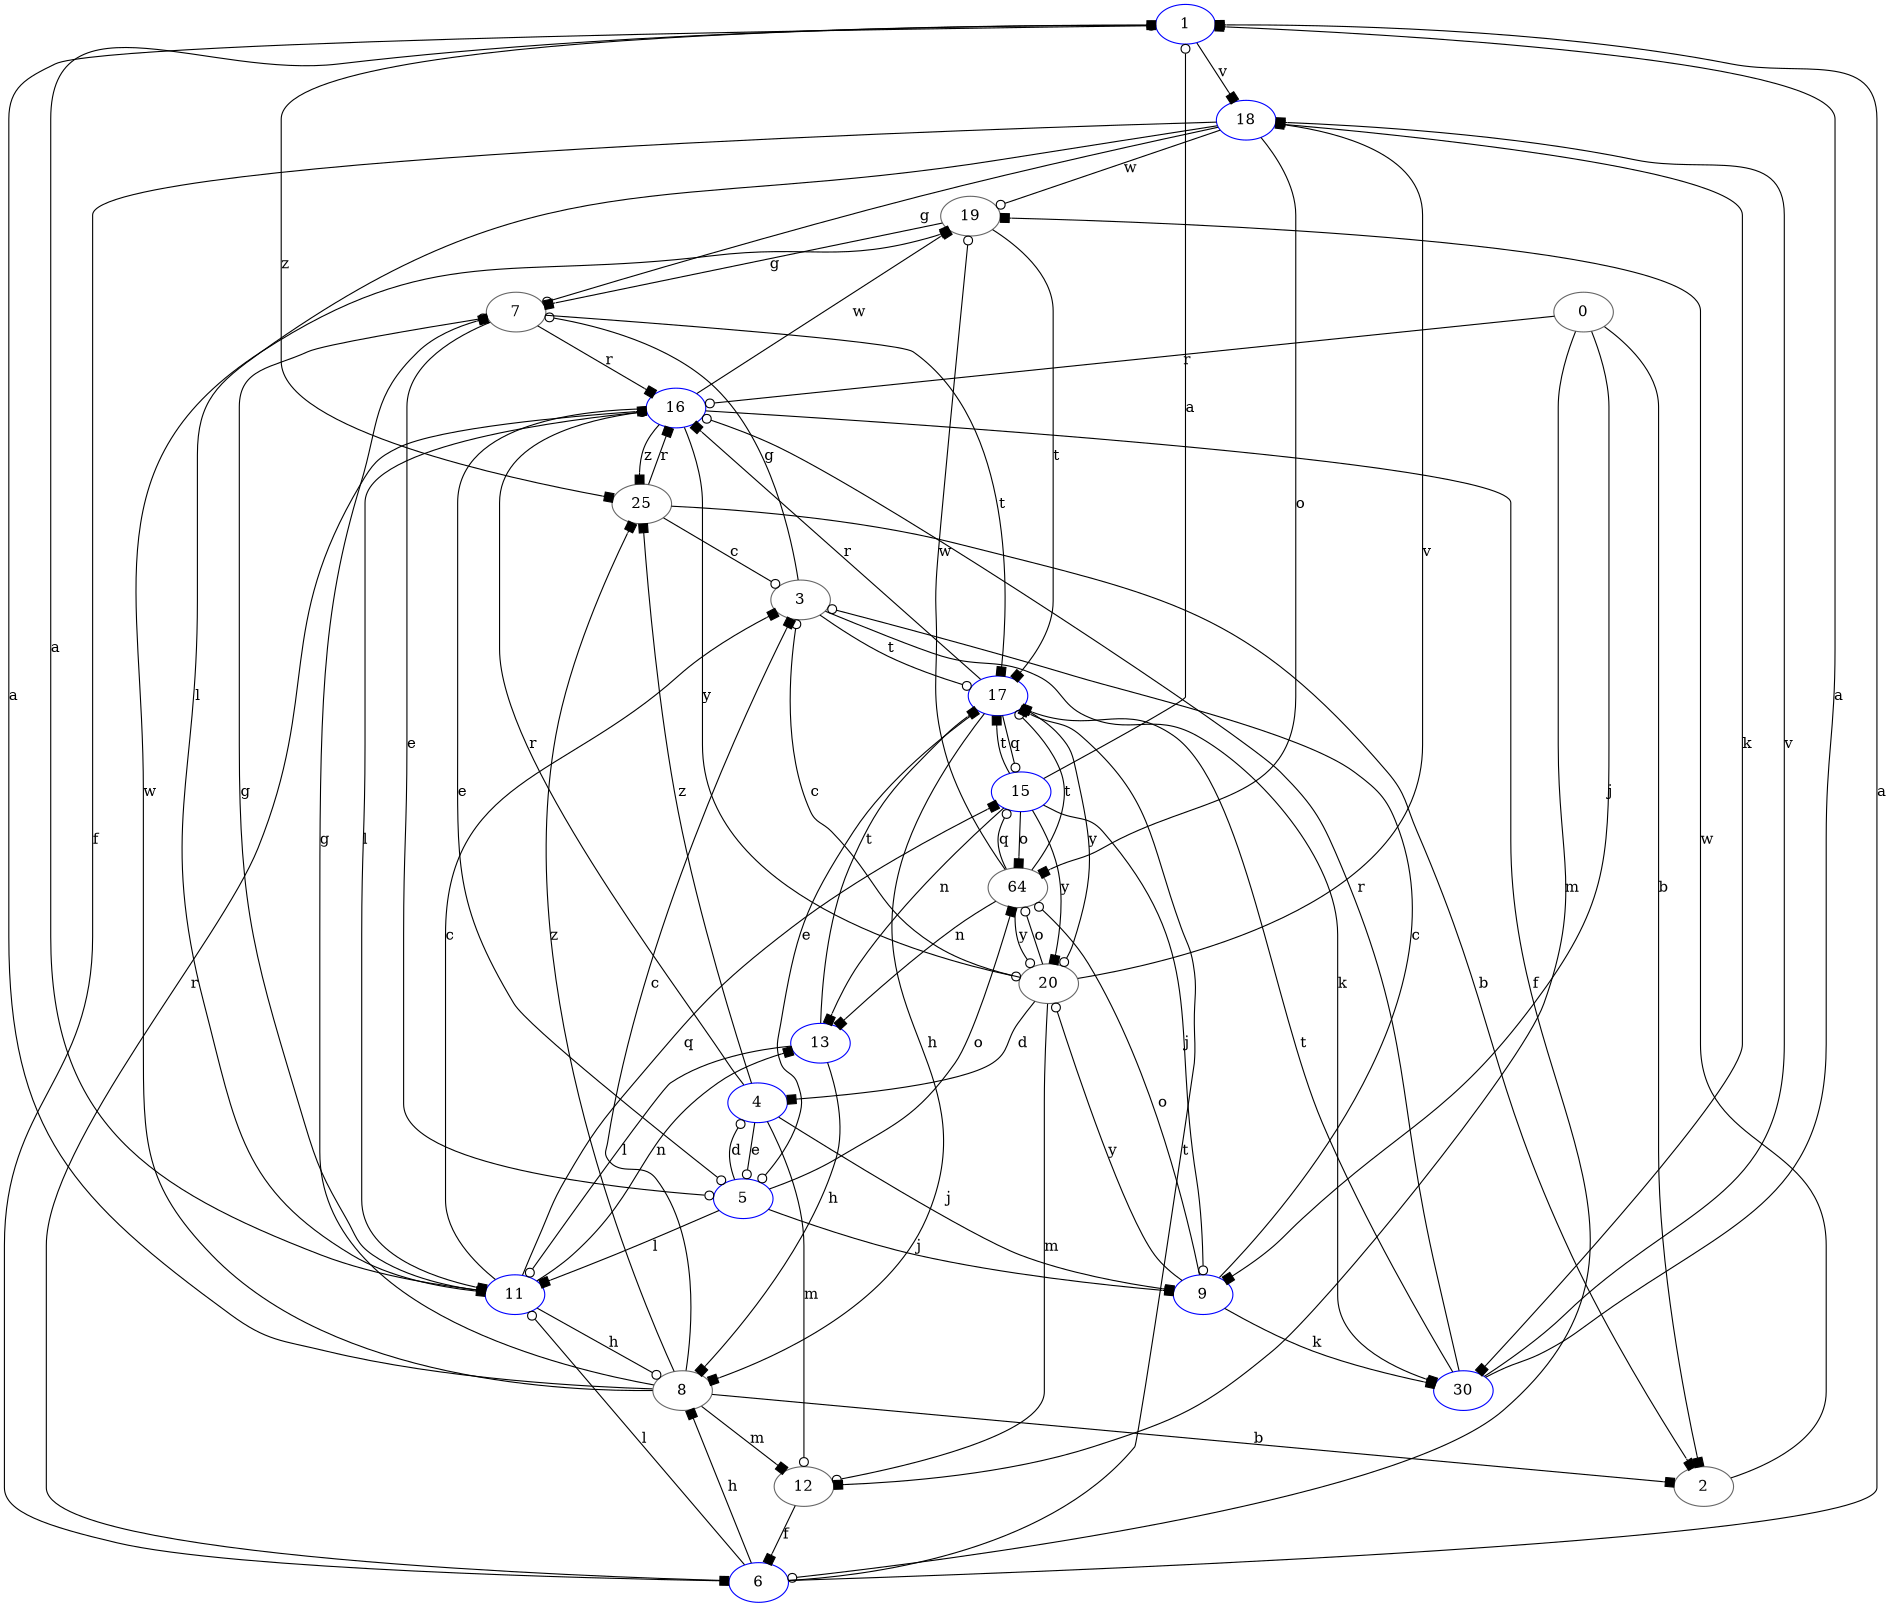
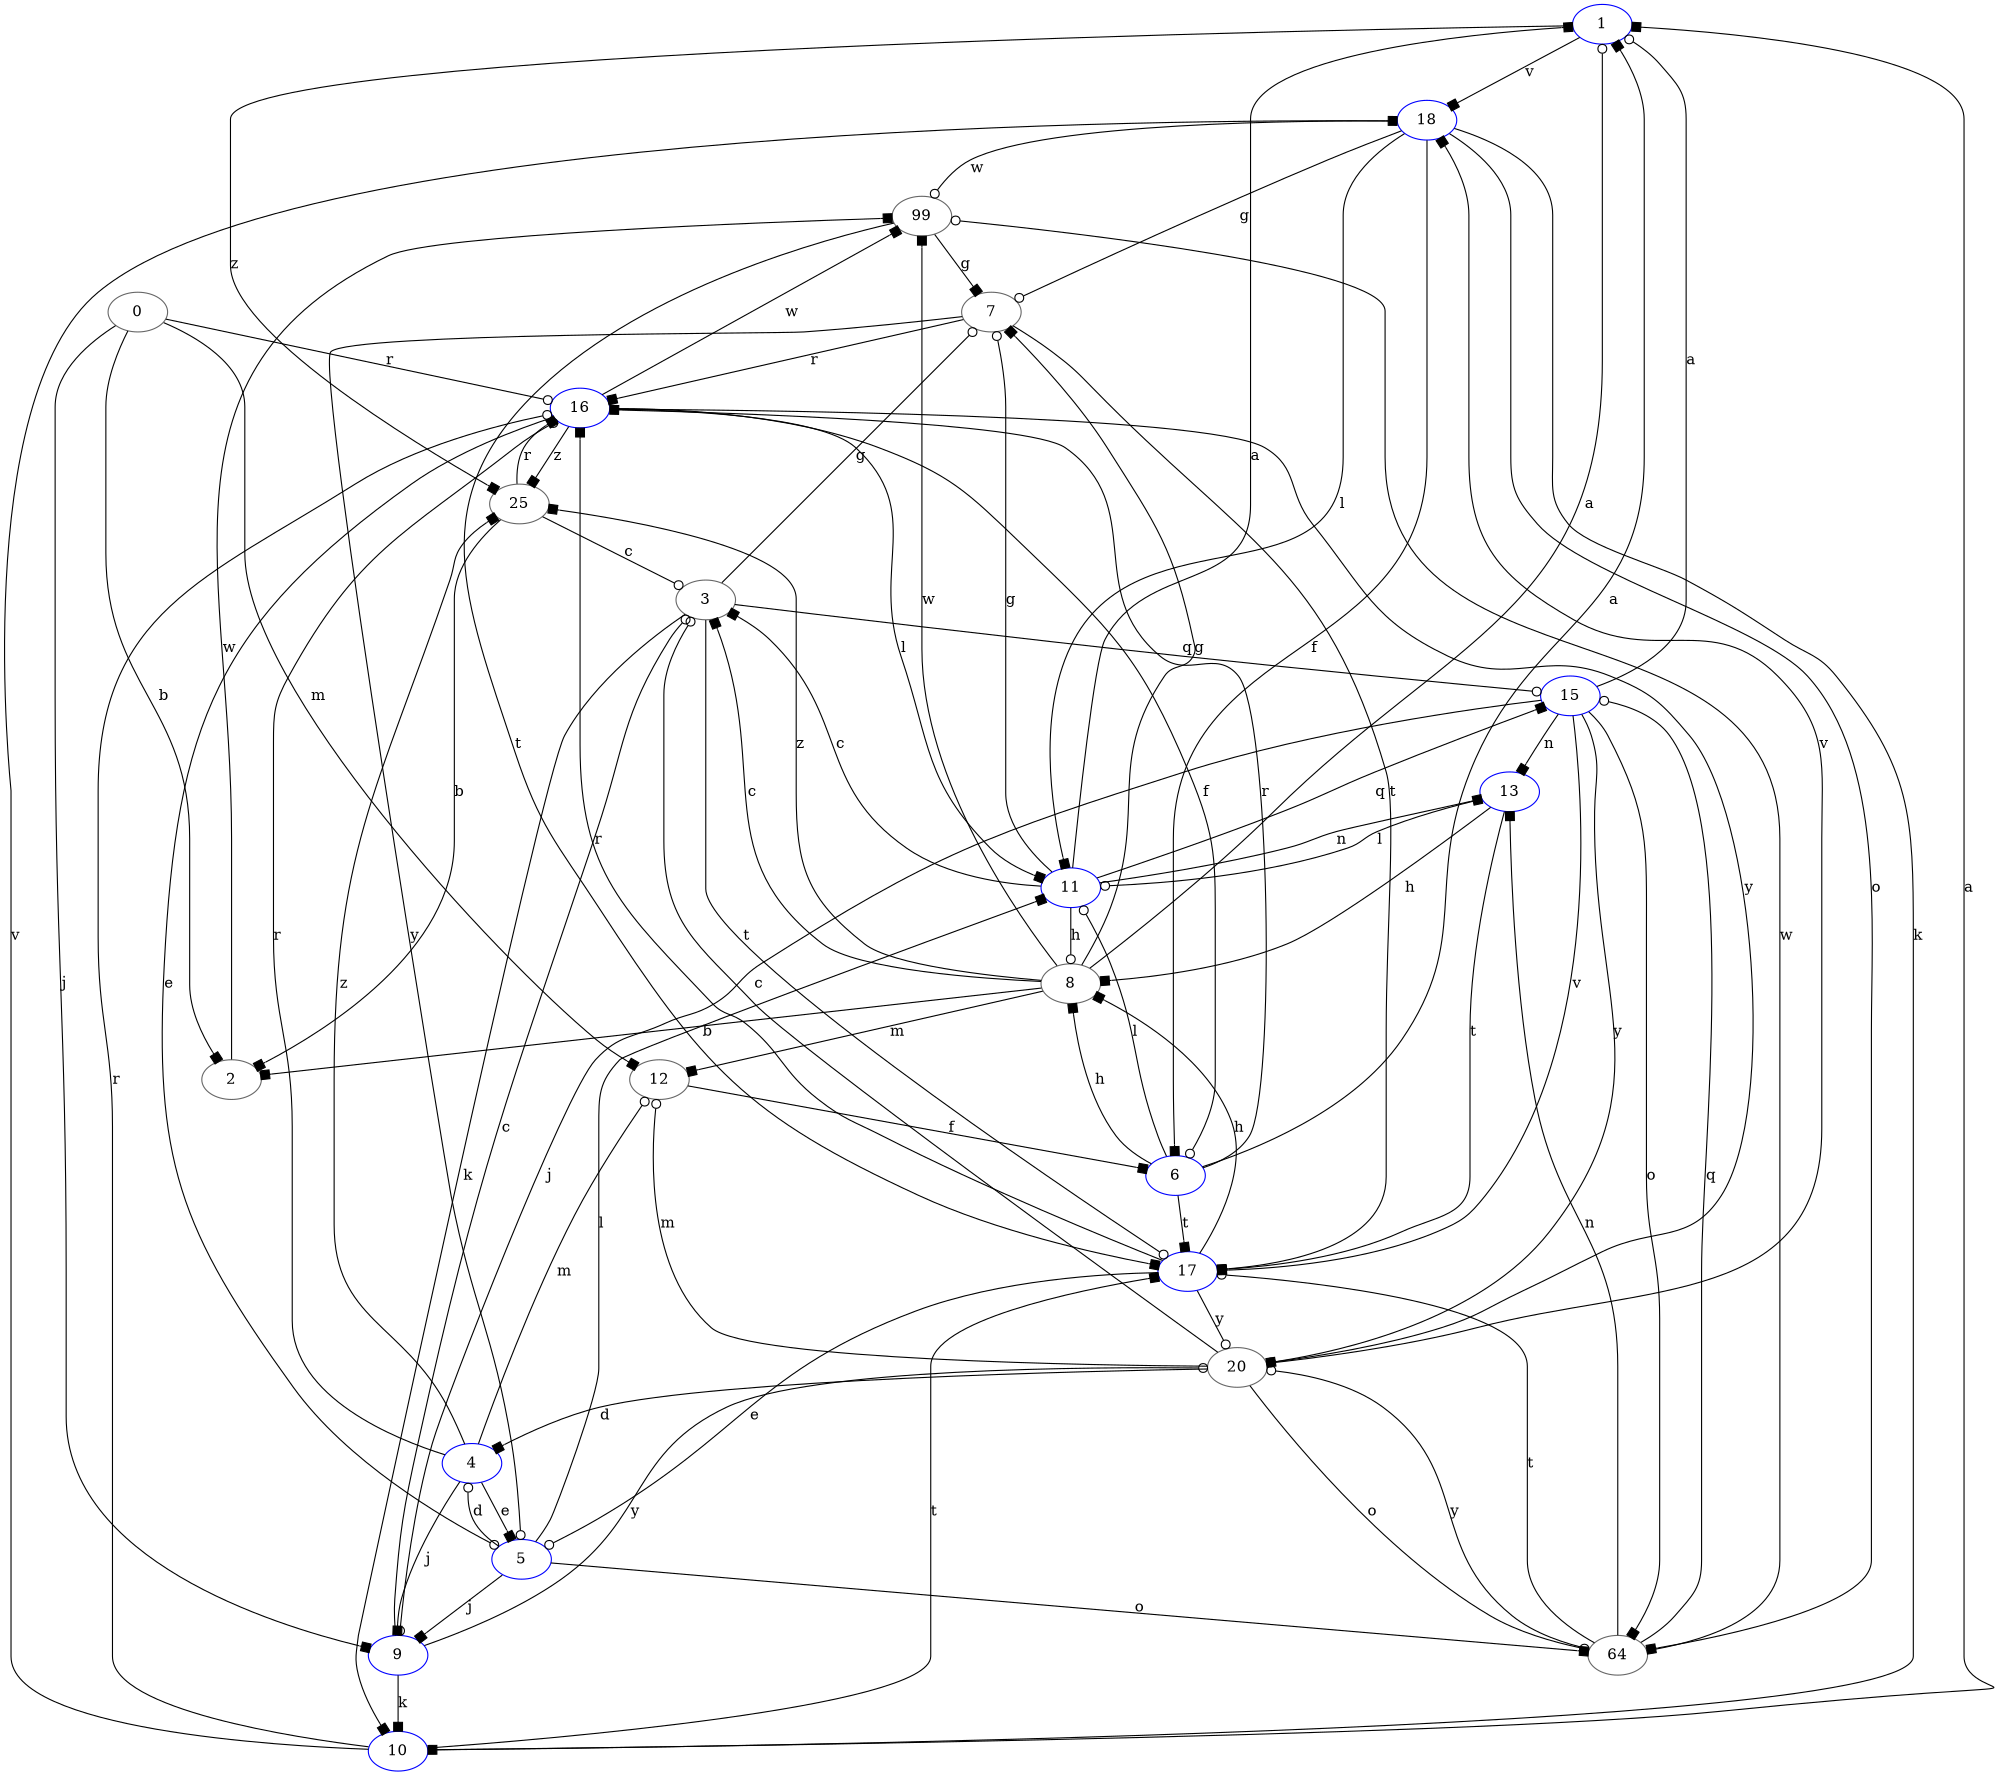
node "19": label "19" -> "99"
edge "17" -> "15": now "3" -> "15"
edge "7" -> "5": label "e" -> "y"
edge "15" -> "17": label "t" -> "v"
edge "9" -> "64": removed, label "o"
edge "4" -> "5": arrowhead odot -> box
node "30": label "30" -> "10"
